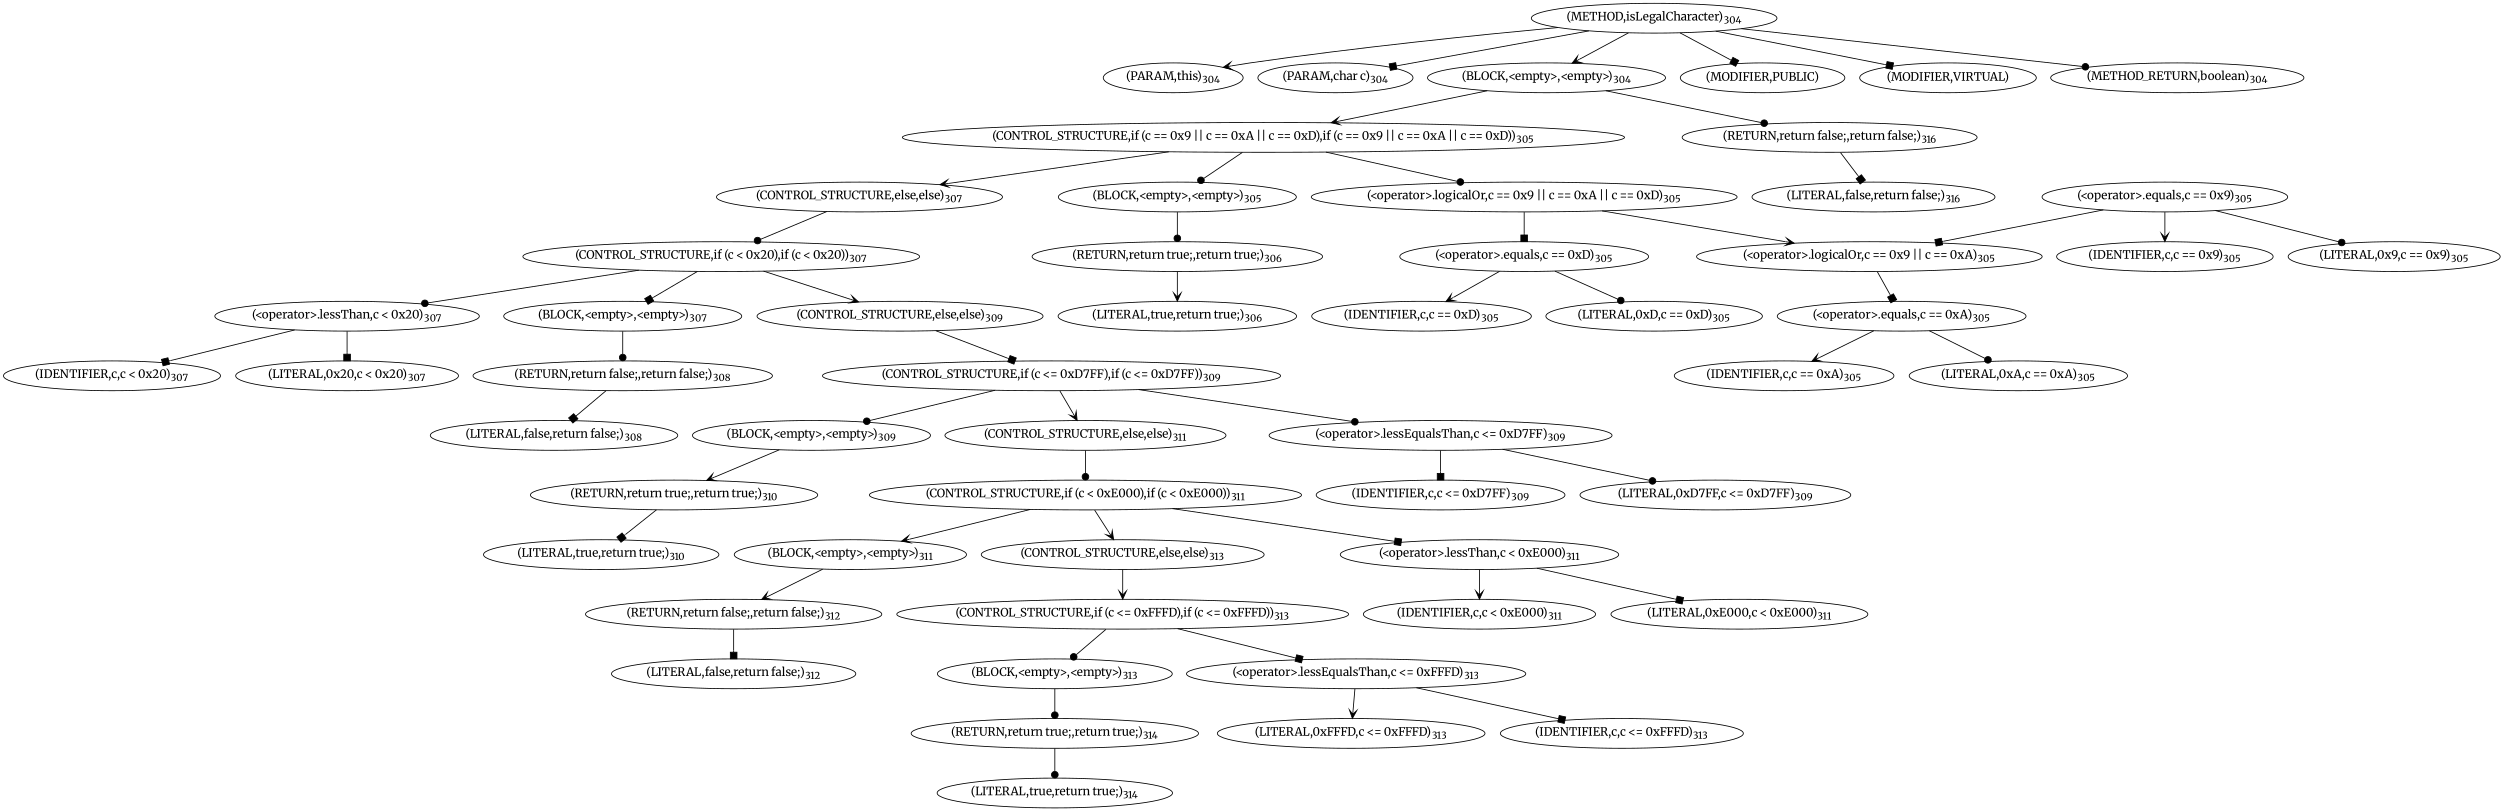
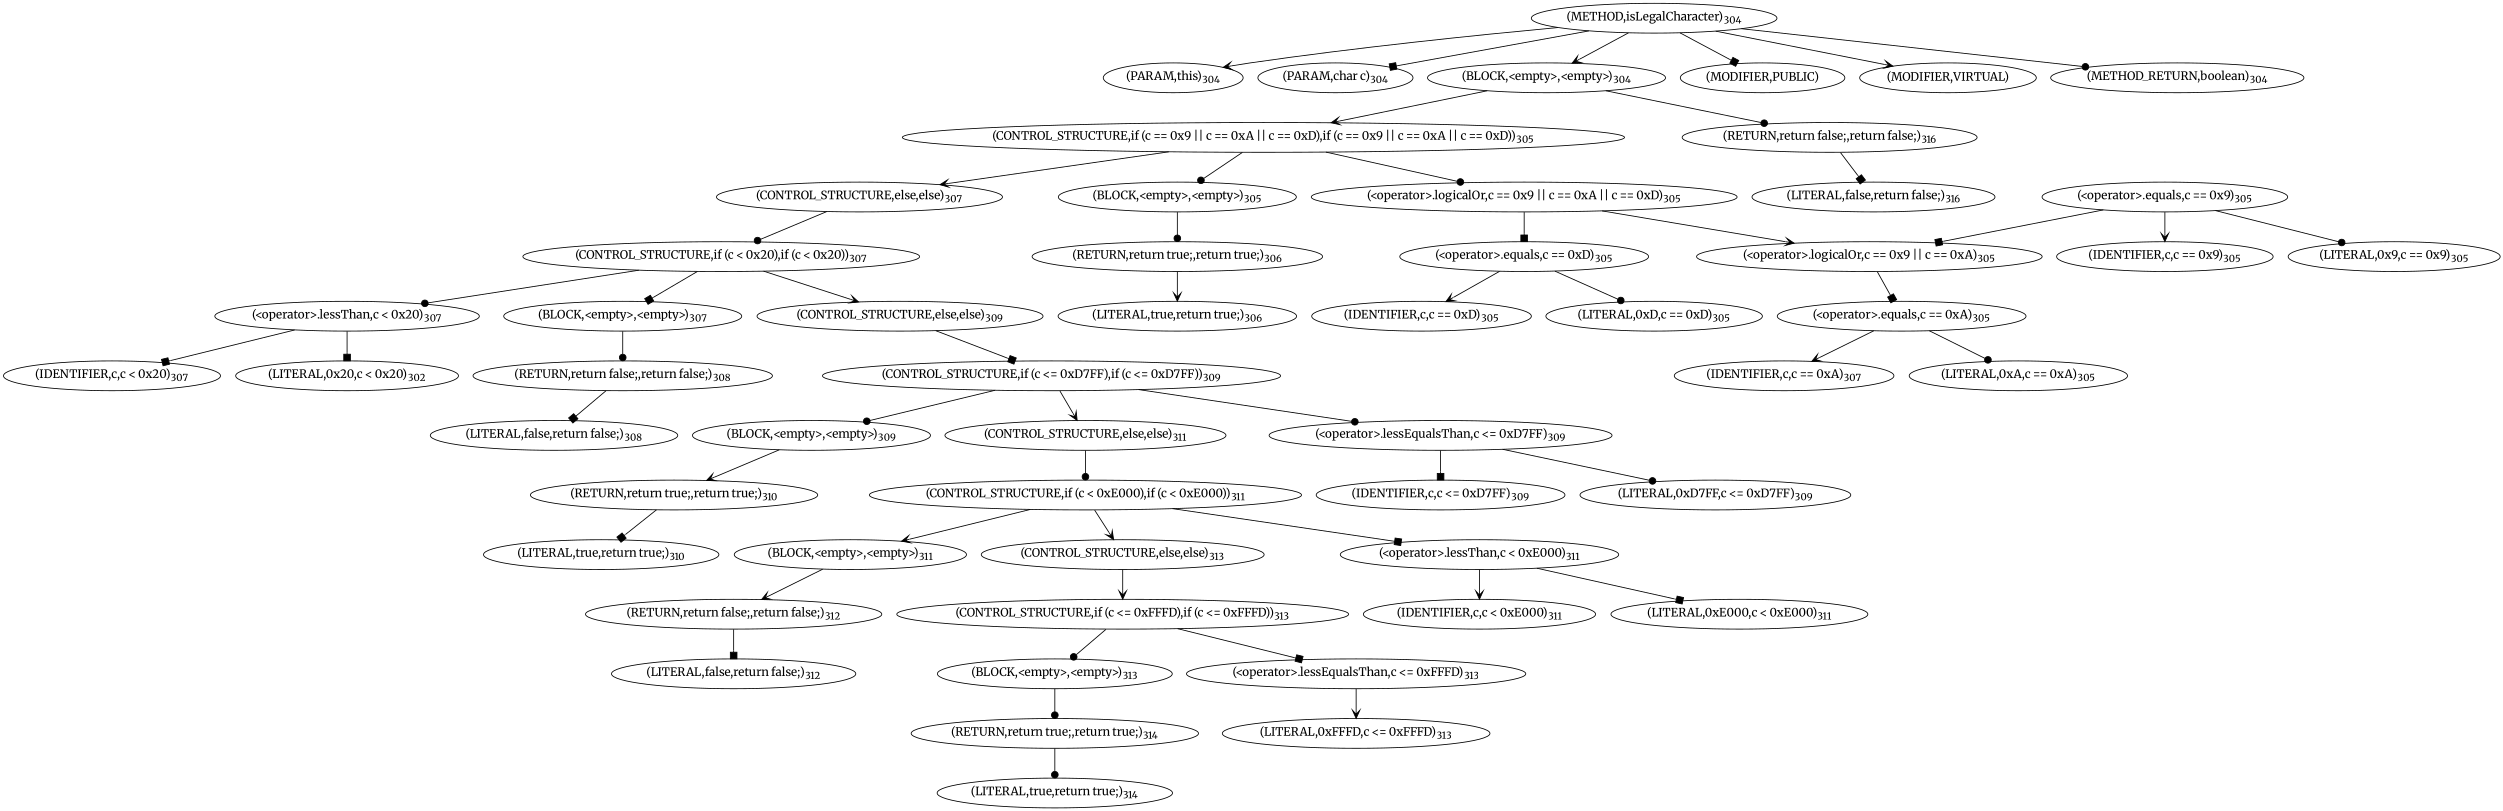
edge "(METHOD,isLegalCharacter)" -> "(MODIFIER,VIRTUAL)": arrowhead box -> vee
node "(LITERAL,0x20,c < 0x20)": text "307" -> "302"
node "(IDENTIFIER,c,c == 0xA)": text "305" -> "307"
node "(IDENTIFIER,c,c <= 0xFFFD)": removed
